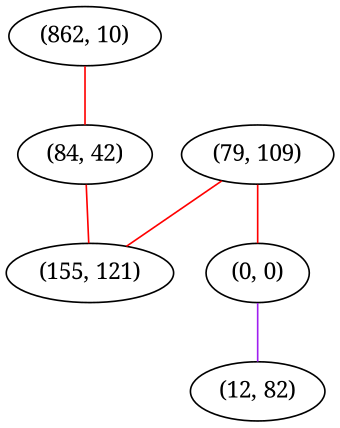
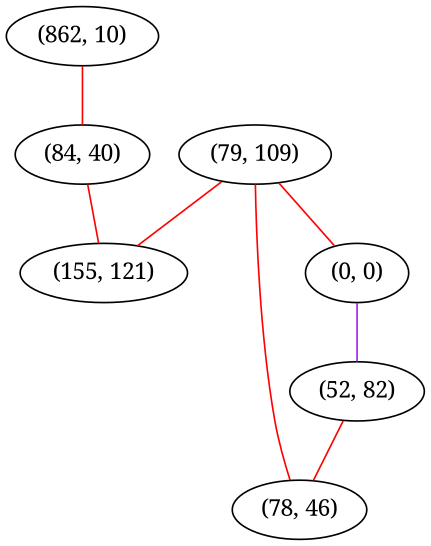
node "(84, 42)": label "(84, 42)" -> "(84, 40)"
node "(12, 82)": label "(12, 82)" -> "(52, 82)"
node "(78, 46)": added
